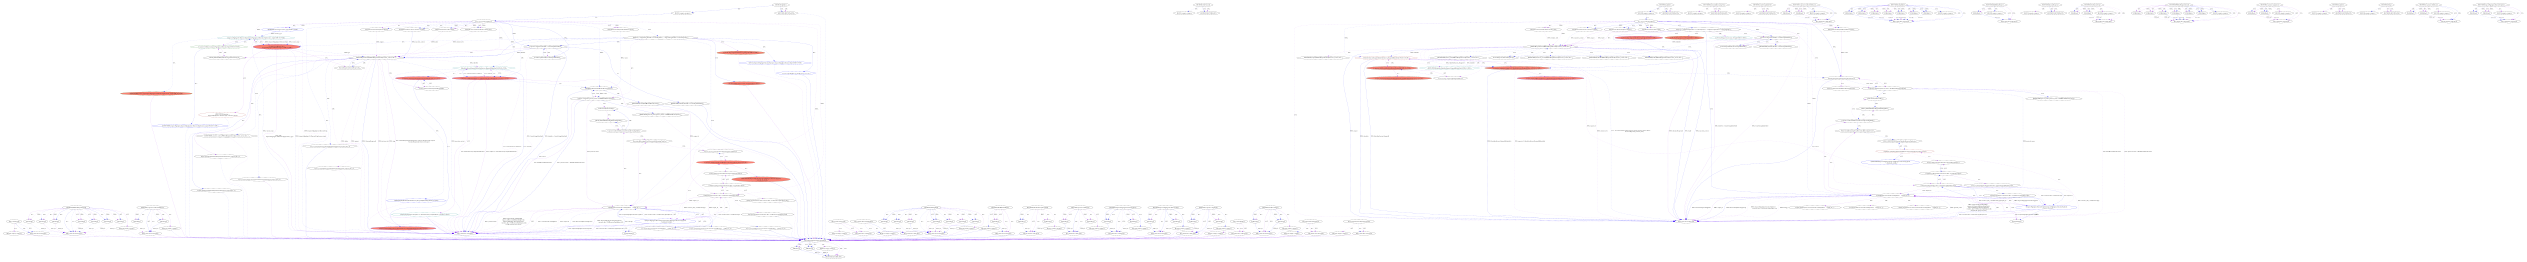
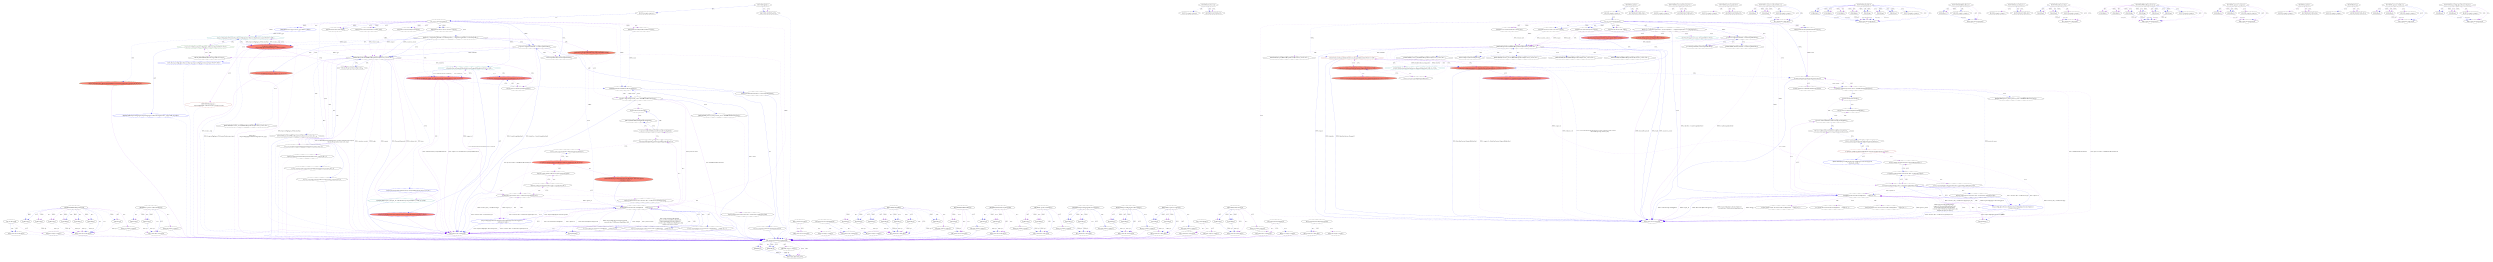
node "<(LOCAL,String request_id: String)<SUB>15</SUB>>": removed
